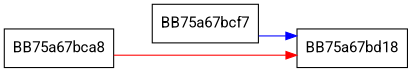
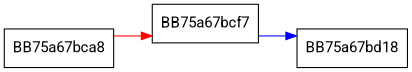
edge "BB75a67bca8" -> "BB75a67bd18": now "BB75a67bca8" -> "BB75a67bcf7"
